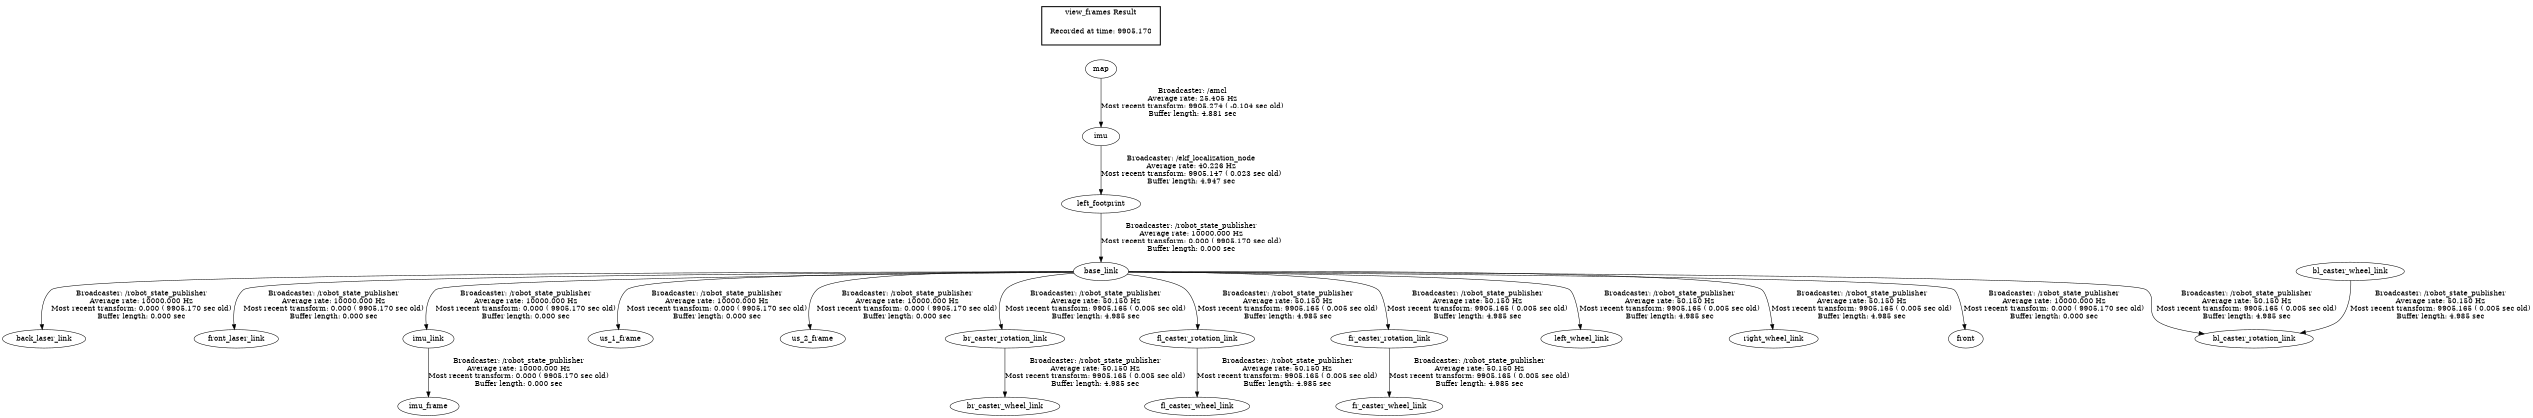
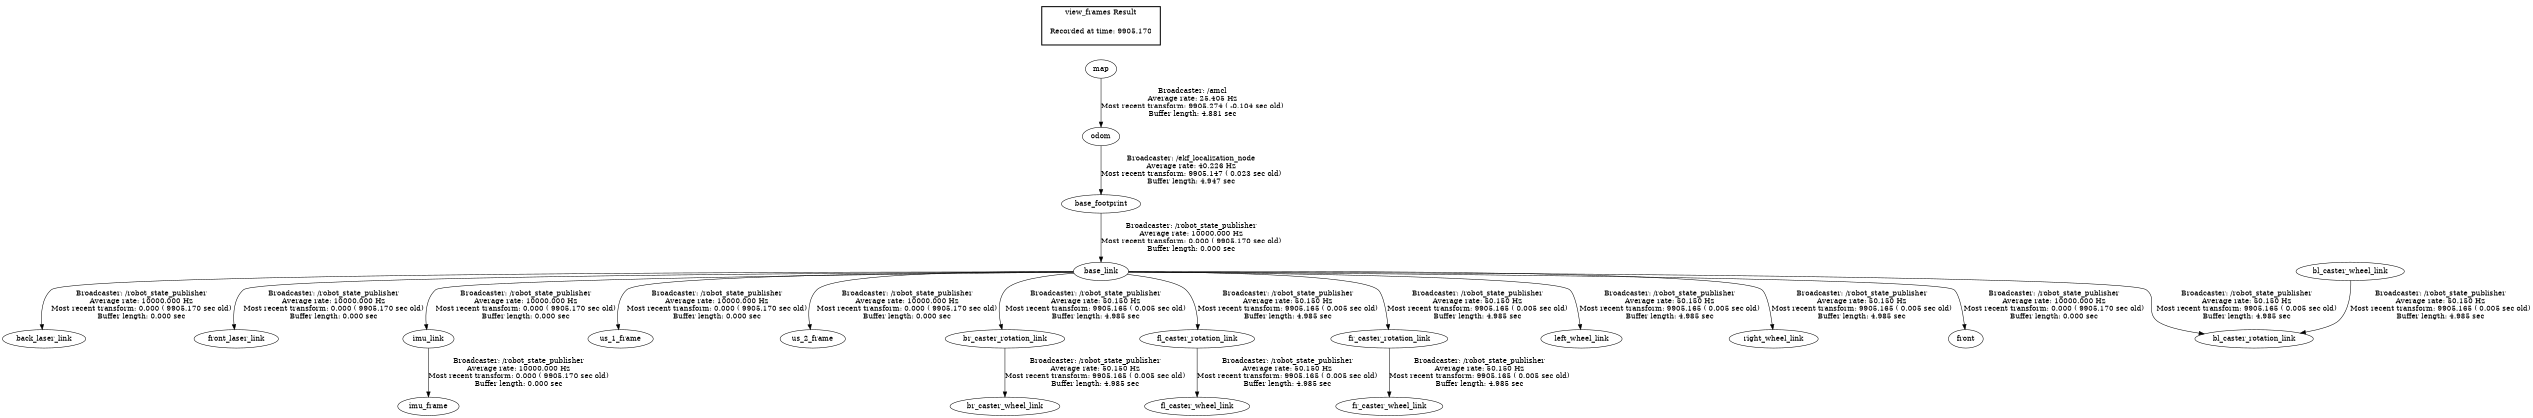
node "imu": label "imu" -> "odom"
node "left_footprint": label "left_footprint" -> "base_footprint"
